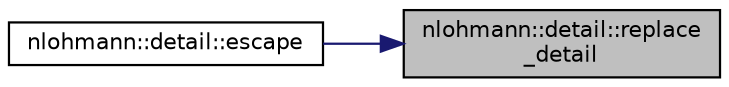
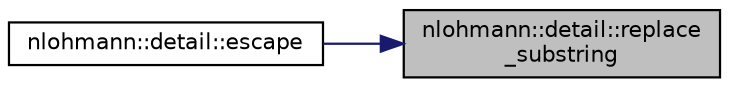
node "nlohmann::detail::replace _detail": label "nlohmann::detail::replace _detail" -> "nlohmann::detail::replace _substring"
